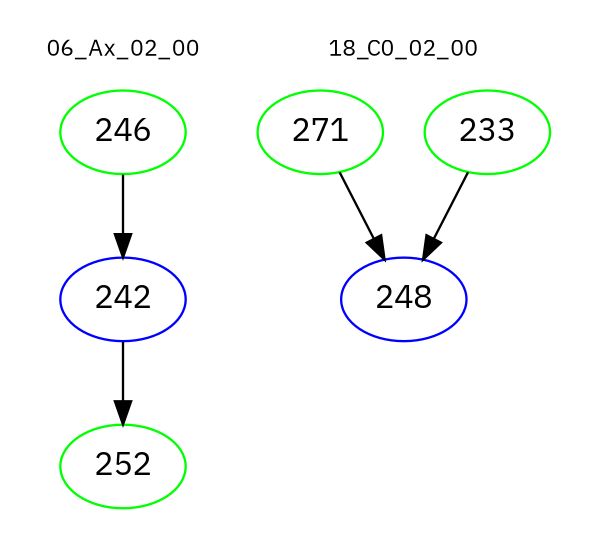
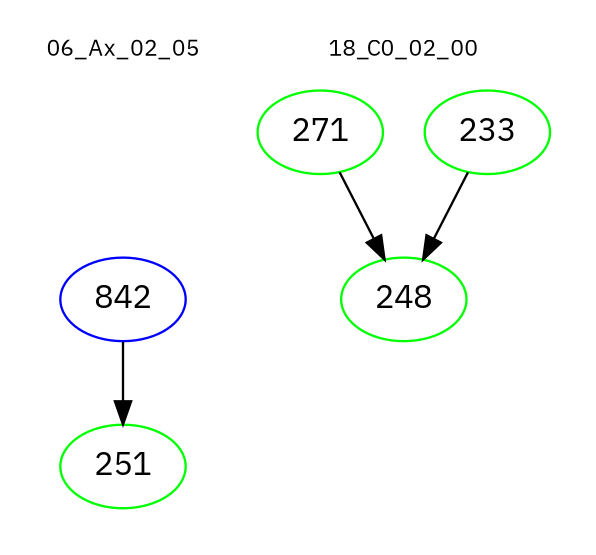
cluster "06_Ax_02_00": label "06_Ax_02_00" -> "06_Ax_02_05"
node "246": removed
node "242": label "242" -> "842"
node "248": color blue -> green
node "252": label "252" -> "251"
